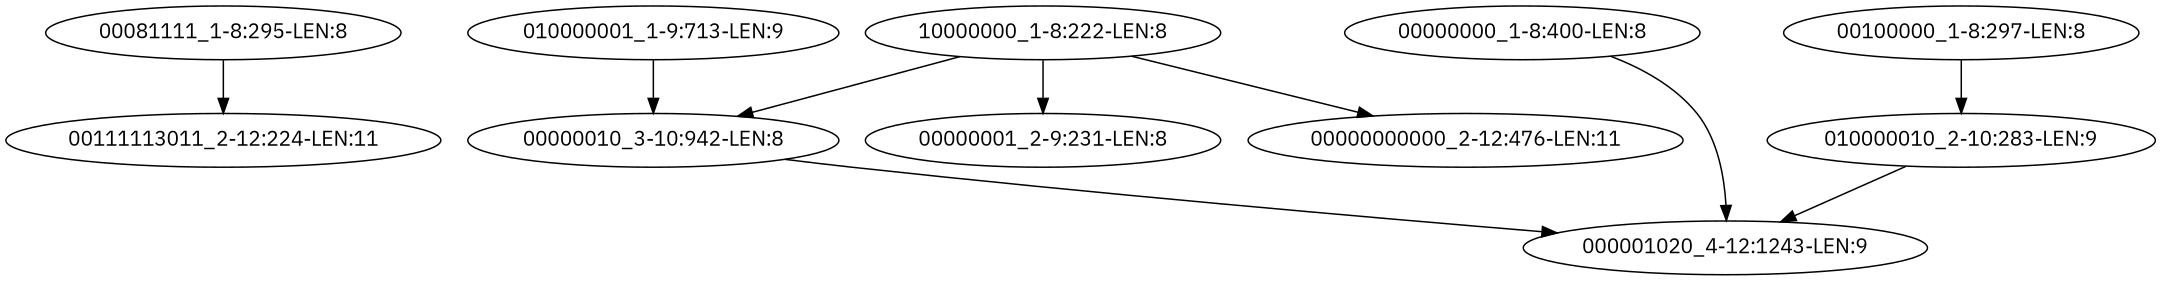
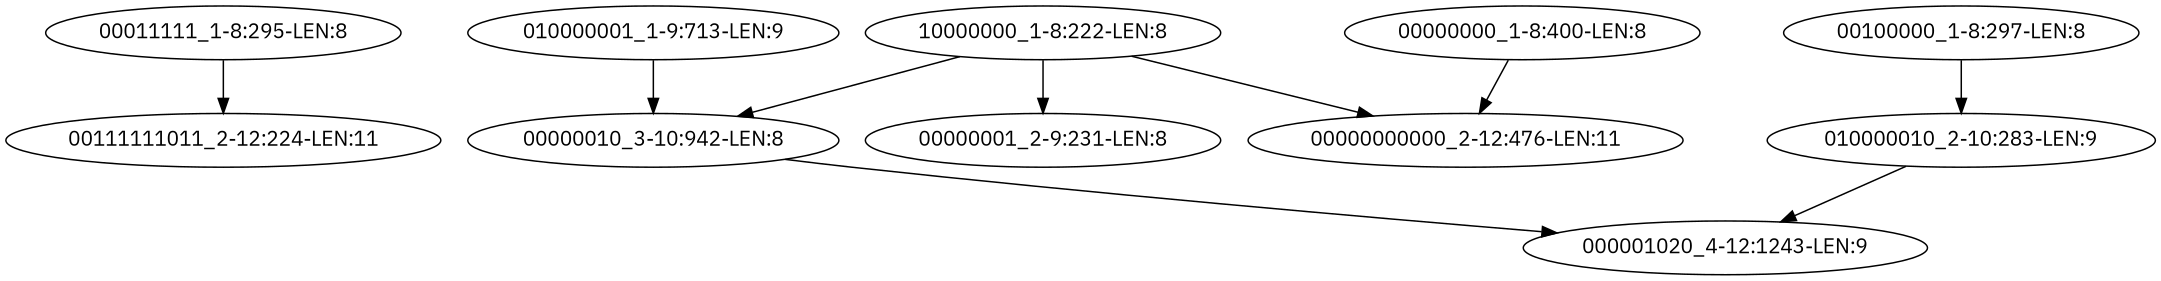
node "00081111_1-8:295-LEN:8": label "00081111_1-8:295-LEN:8" -> "00011111_1-8:295-LEN:8"
edge "00000000_1-8:400-LEN:8" -> "000001020_4-12:1243-LEN:9": now "00000000_1-8:400-LEN:8" -> "00000000000_2-12:476-LEN:11"
node "00111113011_2-12:224-LEN:11": label "00111113011_2-12:224-LEN:11" -> "00111111011_2-12:224-LEN:11"
